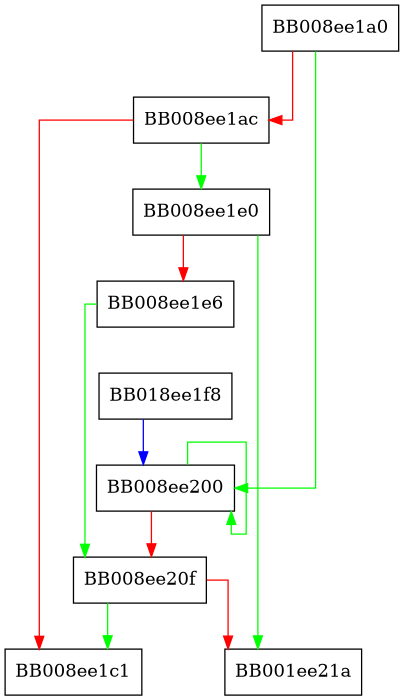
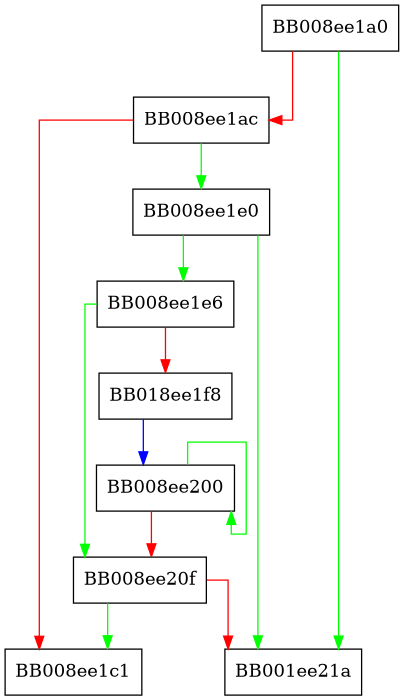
edge "BB008ee1e0" -> "BB008ee1e6": color red -> green
edge "BB008ee1a0" -> "BB008ee200": now "BB008ee1a0" -> "BB001ee21a"
edge "BB008ee1e6" -> "BB018ee1f8": added
